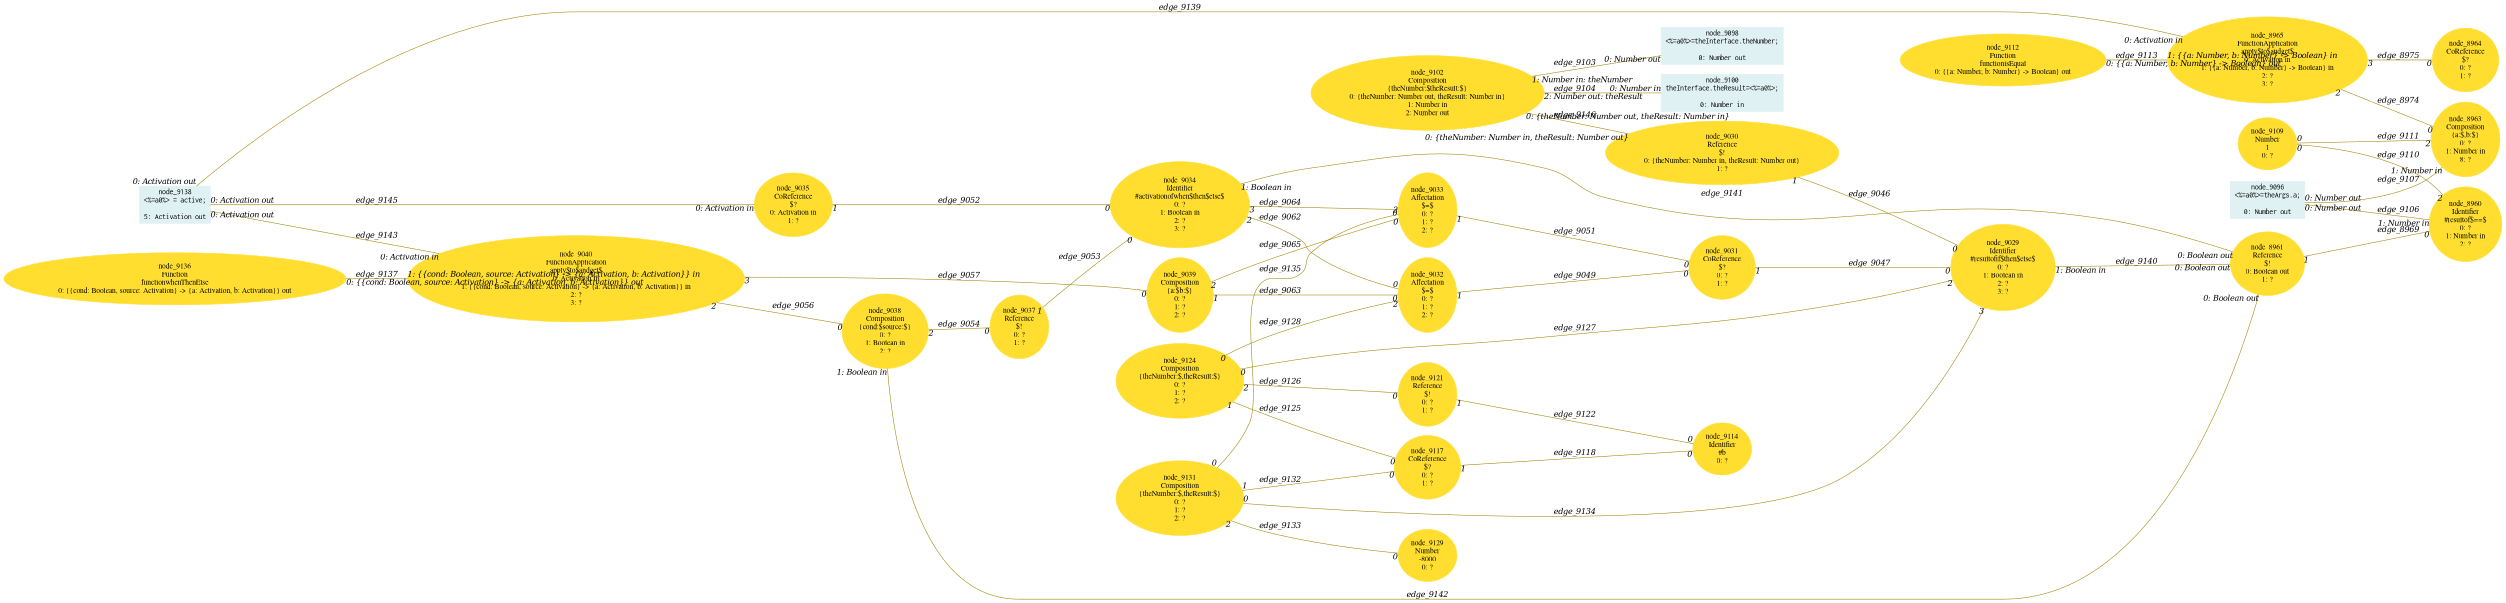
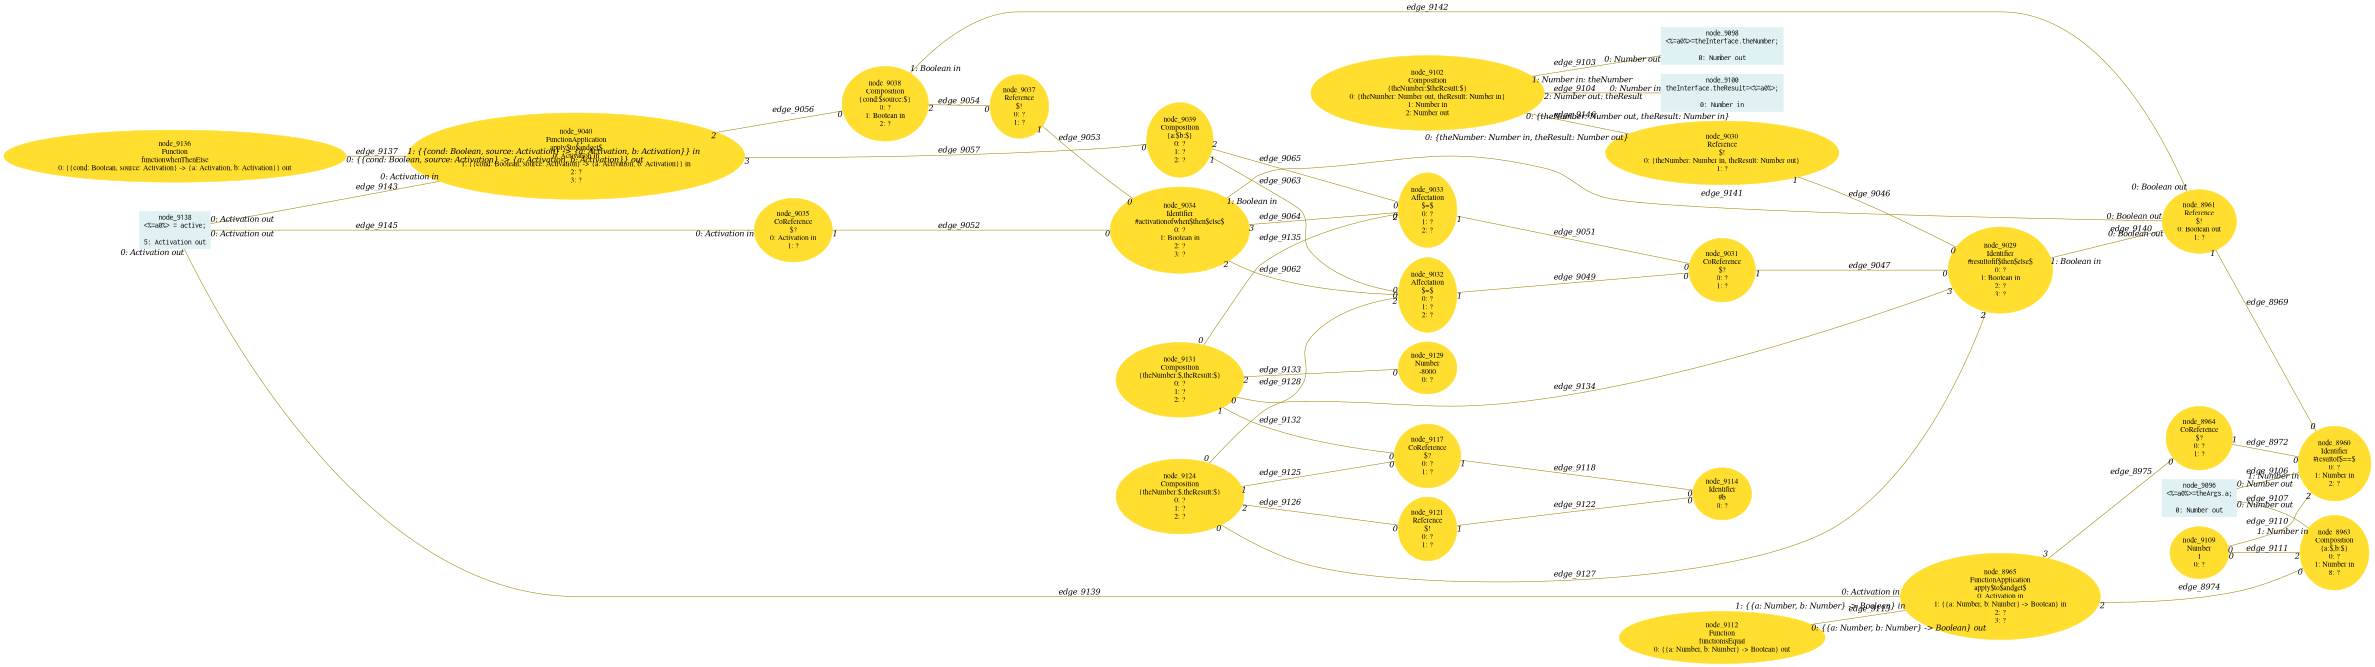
edge "node_8964 CoReference $? 0: ? 1: ?" -- "node_8960 Identifier #resultof$==$ 0: ? 1: Number in 2: ?": added, label "edge_8972"
